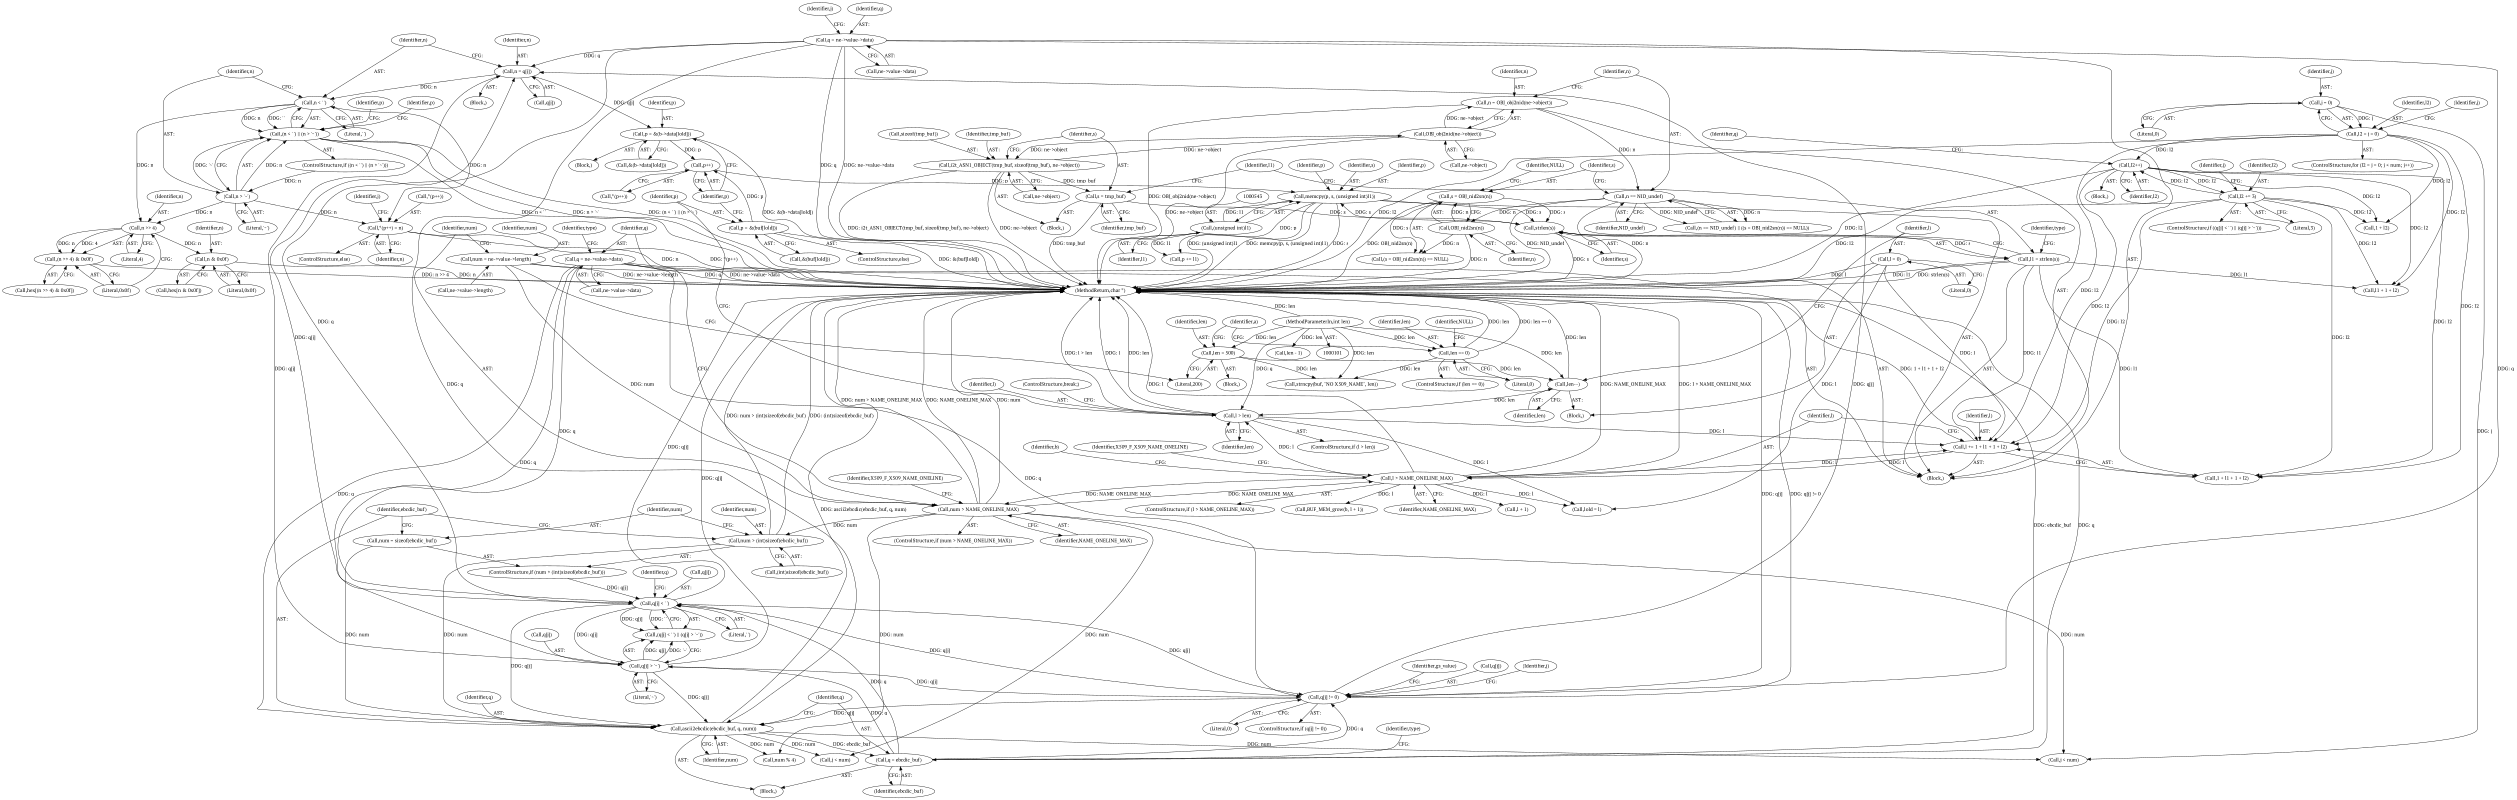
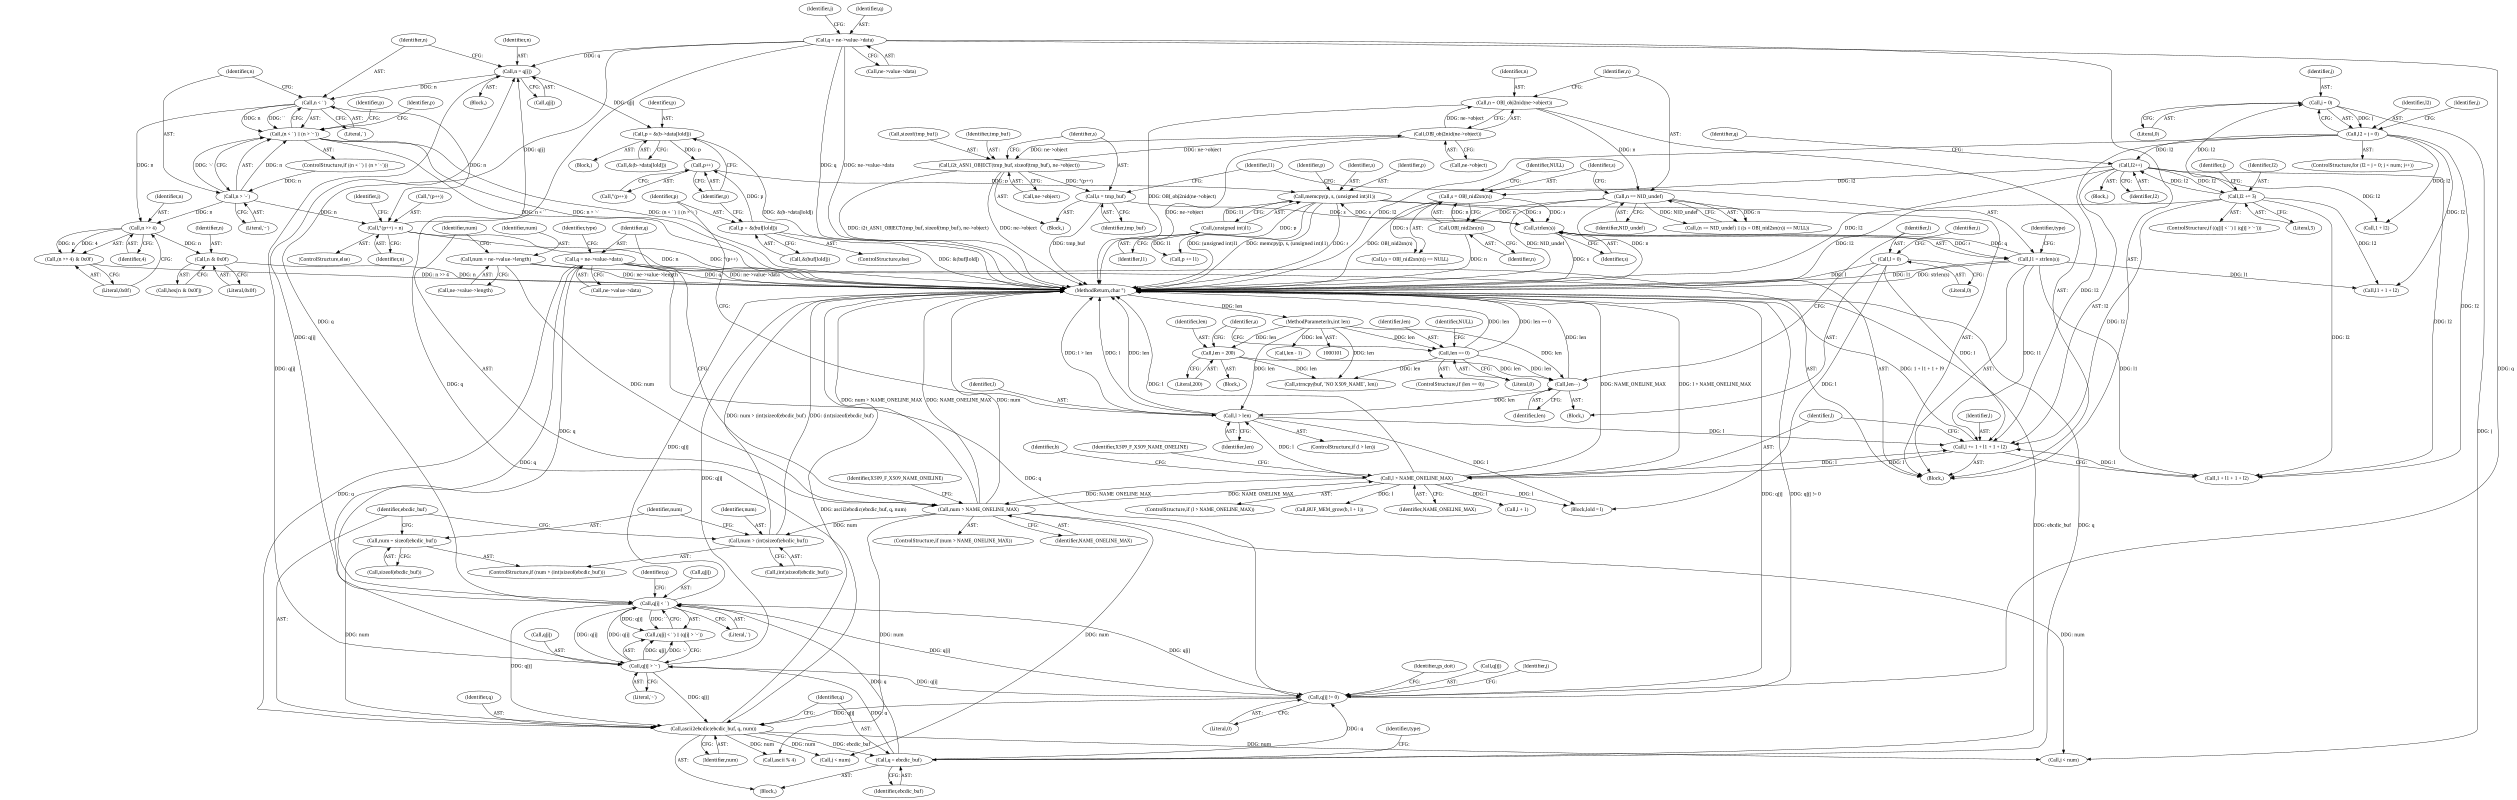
edge "(Call,q[j] != 0)" -> "(Call,n = q[j])": now "(Call,*(p++) = n)" -> "(Call,n = q[j])"
edge "(Call,l2++)" -> "(Call,l1 + 1 + l2)": now "(Call,l2++)" -> "(Call,s = OBJ_nid2sn(n))"
edge "(Call,i2t_ASN1_OBJECT(tmp_buf, sizeof(tmp_buf), ne->object))" -> "(Call,s = tmp_buf)": label "DDG: tmp_buf" -> "DDG: *(p++)"
node "1000543": removed
edge "(Call,l2 += 3)" -> "(Call,1 + l2)": now "(Call,l2 += 3)" -> "(Call,j = 0)"
node "(Identifier,i)": added
edge "(Call,OBJ_nid2sn(n))" -> "(Call,(s = OBJ_nid2sn(n)) == NULL)": removed, label "DDG: n"
edge "(Call,l1 = strlen(s))" -> "(Call,strlen(s))": label "CFG: " -> "DDG: q"
node "(Literal,4)": label "(Literal,4)" -> "(Identifier,4)"
node "(Call,hex[(n >> 4) & 0x0f])": removed
edge "(MethodParameterIn,int len)" -> "(MethodReturn,char *)": reversed
edge "(Call,l2++)" -> "(Call,l += 1 + l1 + 1 + l2)": label "DDG: l2" -> "AST: l2"
edge "(Call,num = ne->value->length)" -> "(Literal,200)": now "(Call,num = ne->value->length)" -> "(Call,ne->value->length)"
node "(Call,len = 500)": label "(Call,len = 500)" -> "(Call,len = 200)"
edge "(Call,len == 0)" -> "(Call,len--)": added, label "DDG: len"
edge "(MethodParameterIn,int len)" -> "(Call,l > len)": label "DDG: q" -> "DDG: len"
edge "(Call,l += 1 + l1 + 1 + l2)" -> "(MethodReturn,char *)": label "DDG: 1 + l1 + 1 + l2" -> "DDG: 1 + l1 + 1 + l9"
node "(ControlStructure,break;)": removed
edge "(Call,1 + l1 + 1 + l2)" -> "(Call,l += 1 + l1 + 1 + l2)": label "AST: " -> "DDG: l"
node "(Call,lold = l)": label "(Call,lold = l)" -> "(Block,lold = l)"
node "(Call,sizeof(ebcdic_buf))": added
edge "(ControlStructure,if (num > (int)sizeof(ebcdic_buf)))" -> "(Call,q[j] < ' ')": now "(Call,q[j] > '~')" -> "(Call,q[j] < ' ')"
edge "(Call,num > (int)sizeof(ebcdic_buf))" -> "(Call,ascii2ebcdic(ebcdic_buf, q, num))": removed, label "DDG: num"
node "(Identifier,gs_value)": label "(Identifier,gs_value)" -> "(Identifier,gs_doit)"
node "(ControlStructure,if (q[j] != 0))": removed
node "(Call,num % 4)": label "(Call,num % 4)" -> "(Call,ascii % 4)"
